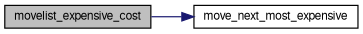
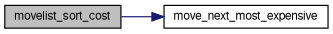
node "movelist_expensive_cost": label "movelist_expensive_cost" -> "movelist_sort_cost"
